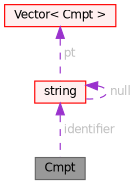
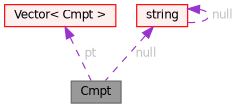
edge "string" -> "Vector< Cmpt >": now "Cmpt" -> "Vector< Cmpt >"
edge "Cmpt" -> "string": label " identifier" -> " null"
